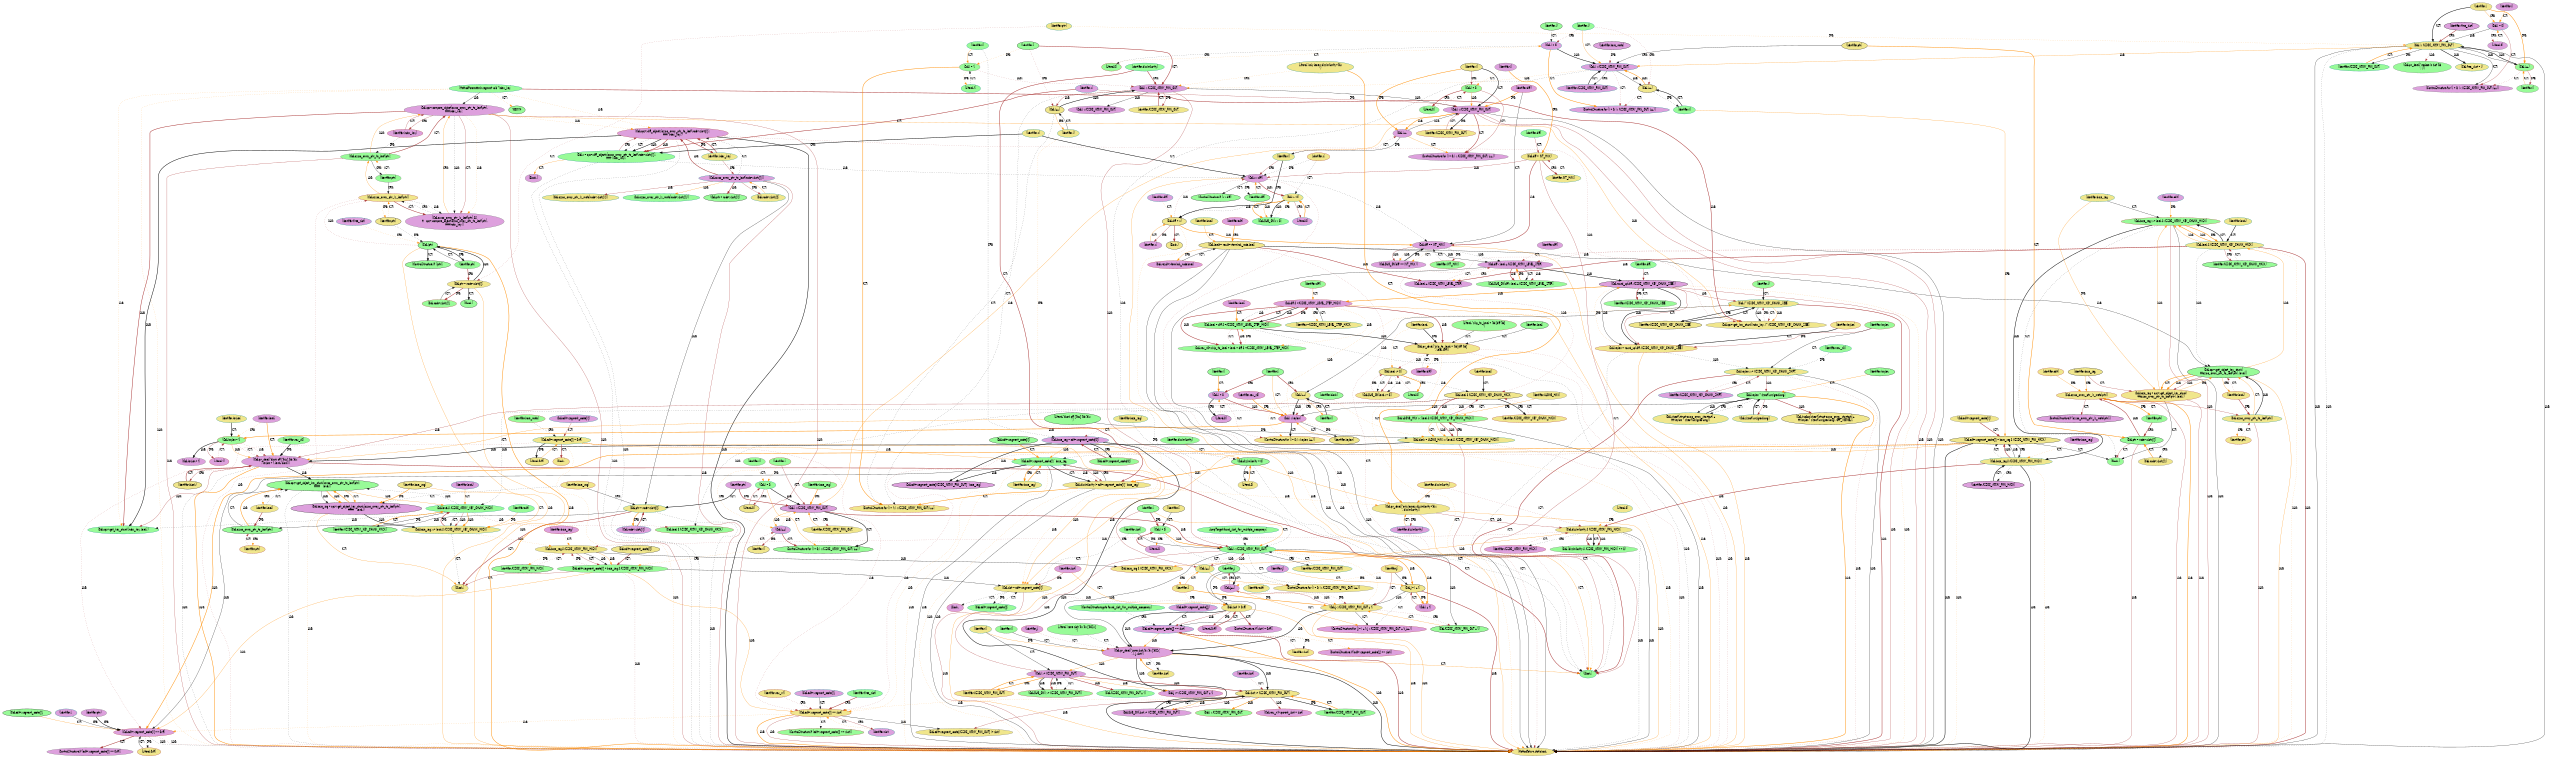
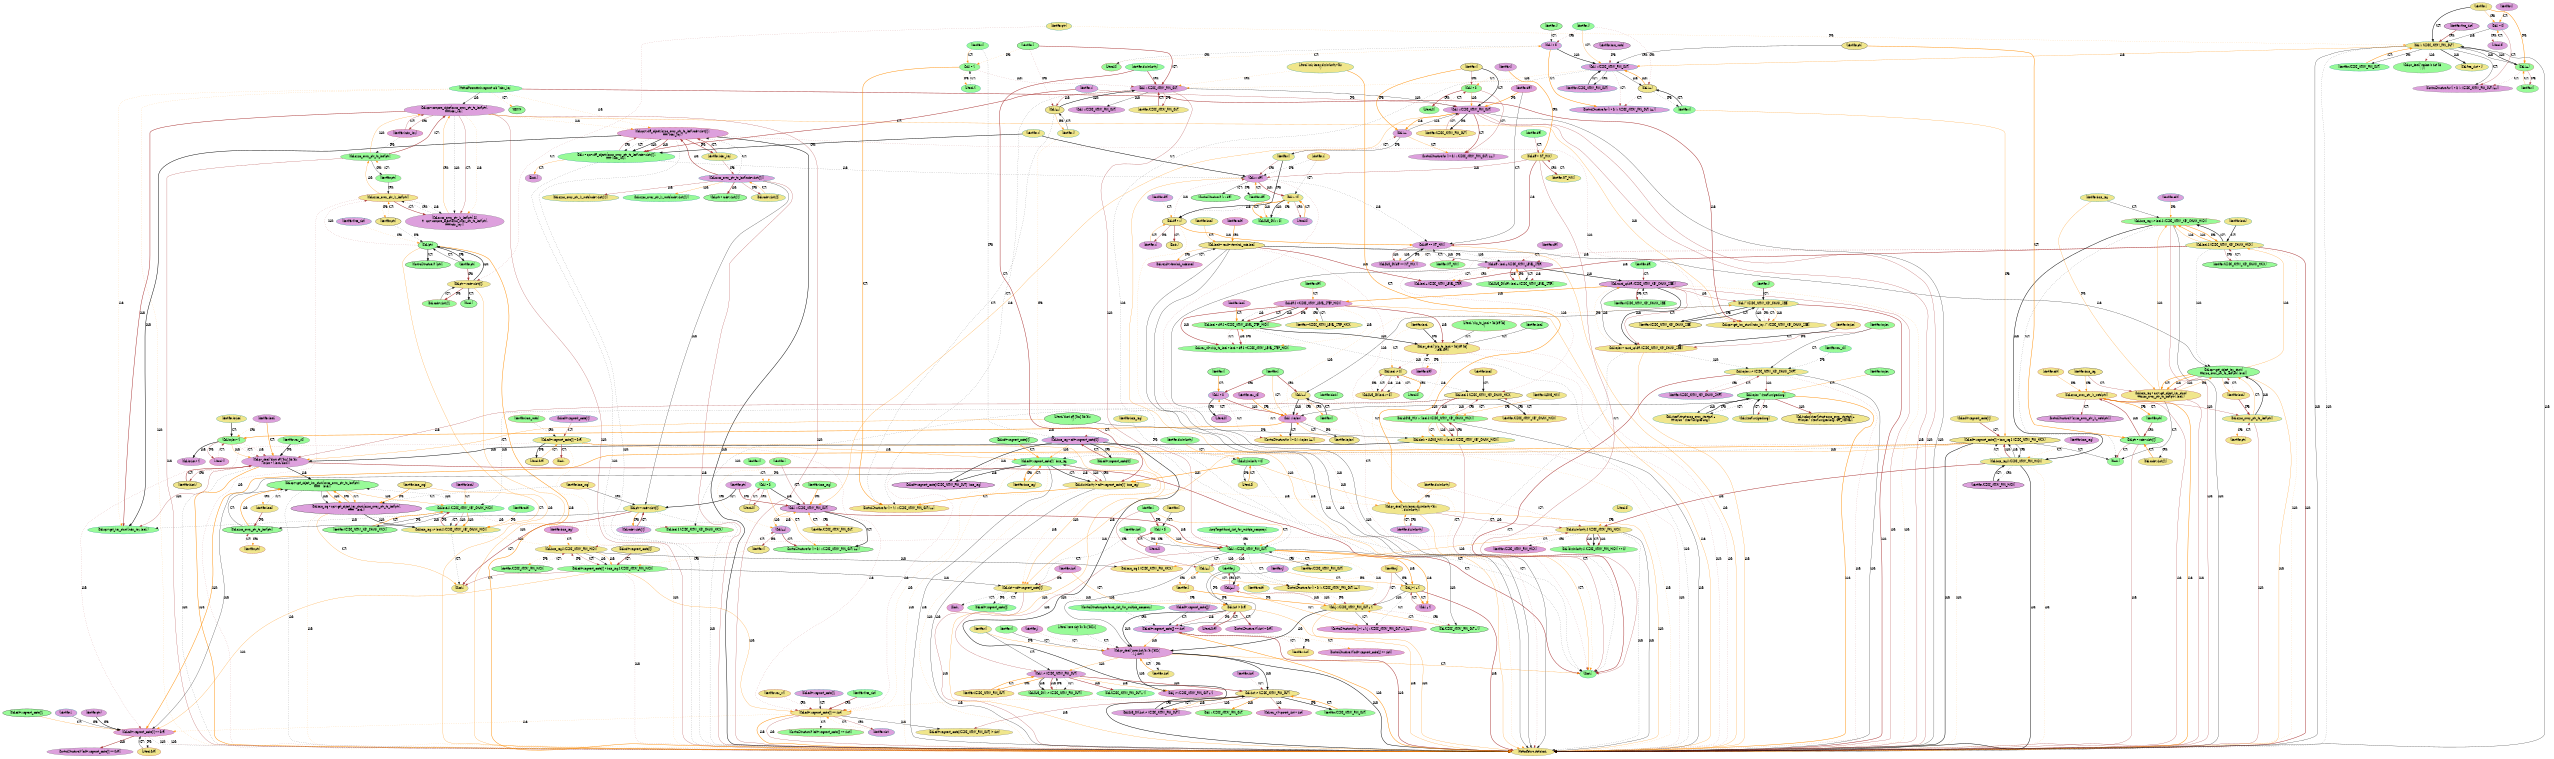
edge "(Call,j = i + 1)" -> "(Call,i + 1)": label "CFG: " -> "AST: "
edge "(Call,edit->segment_cache[i] == 0xff)" -> "(ControlStructure,if (edit->segment_cache[i] == 0xff))": label "AST: " -> "DDG: "
